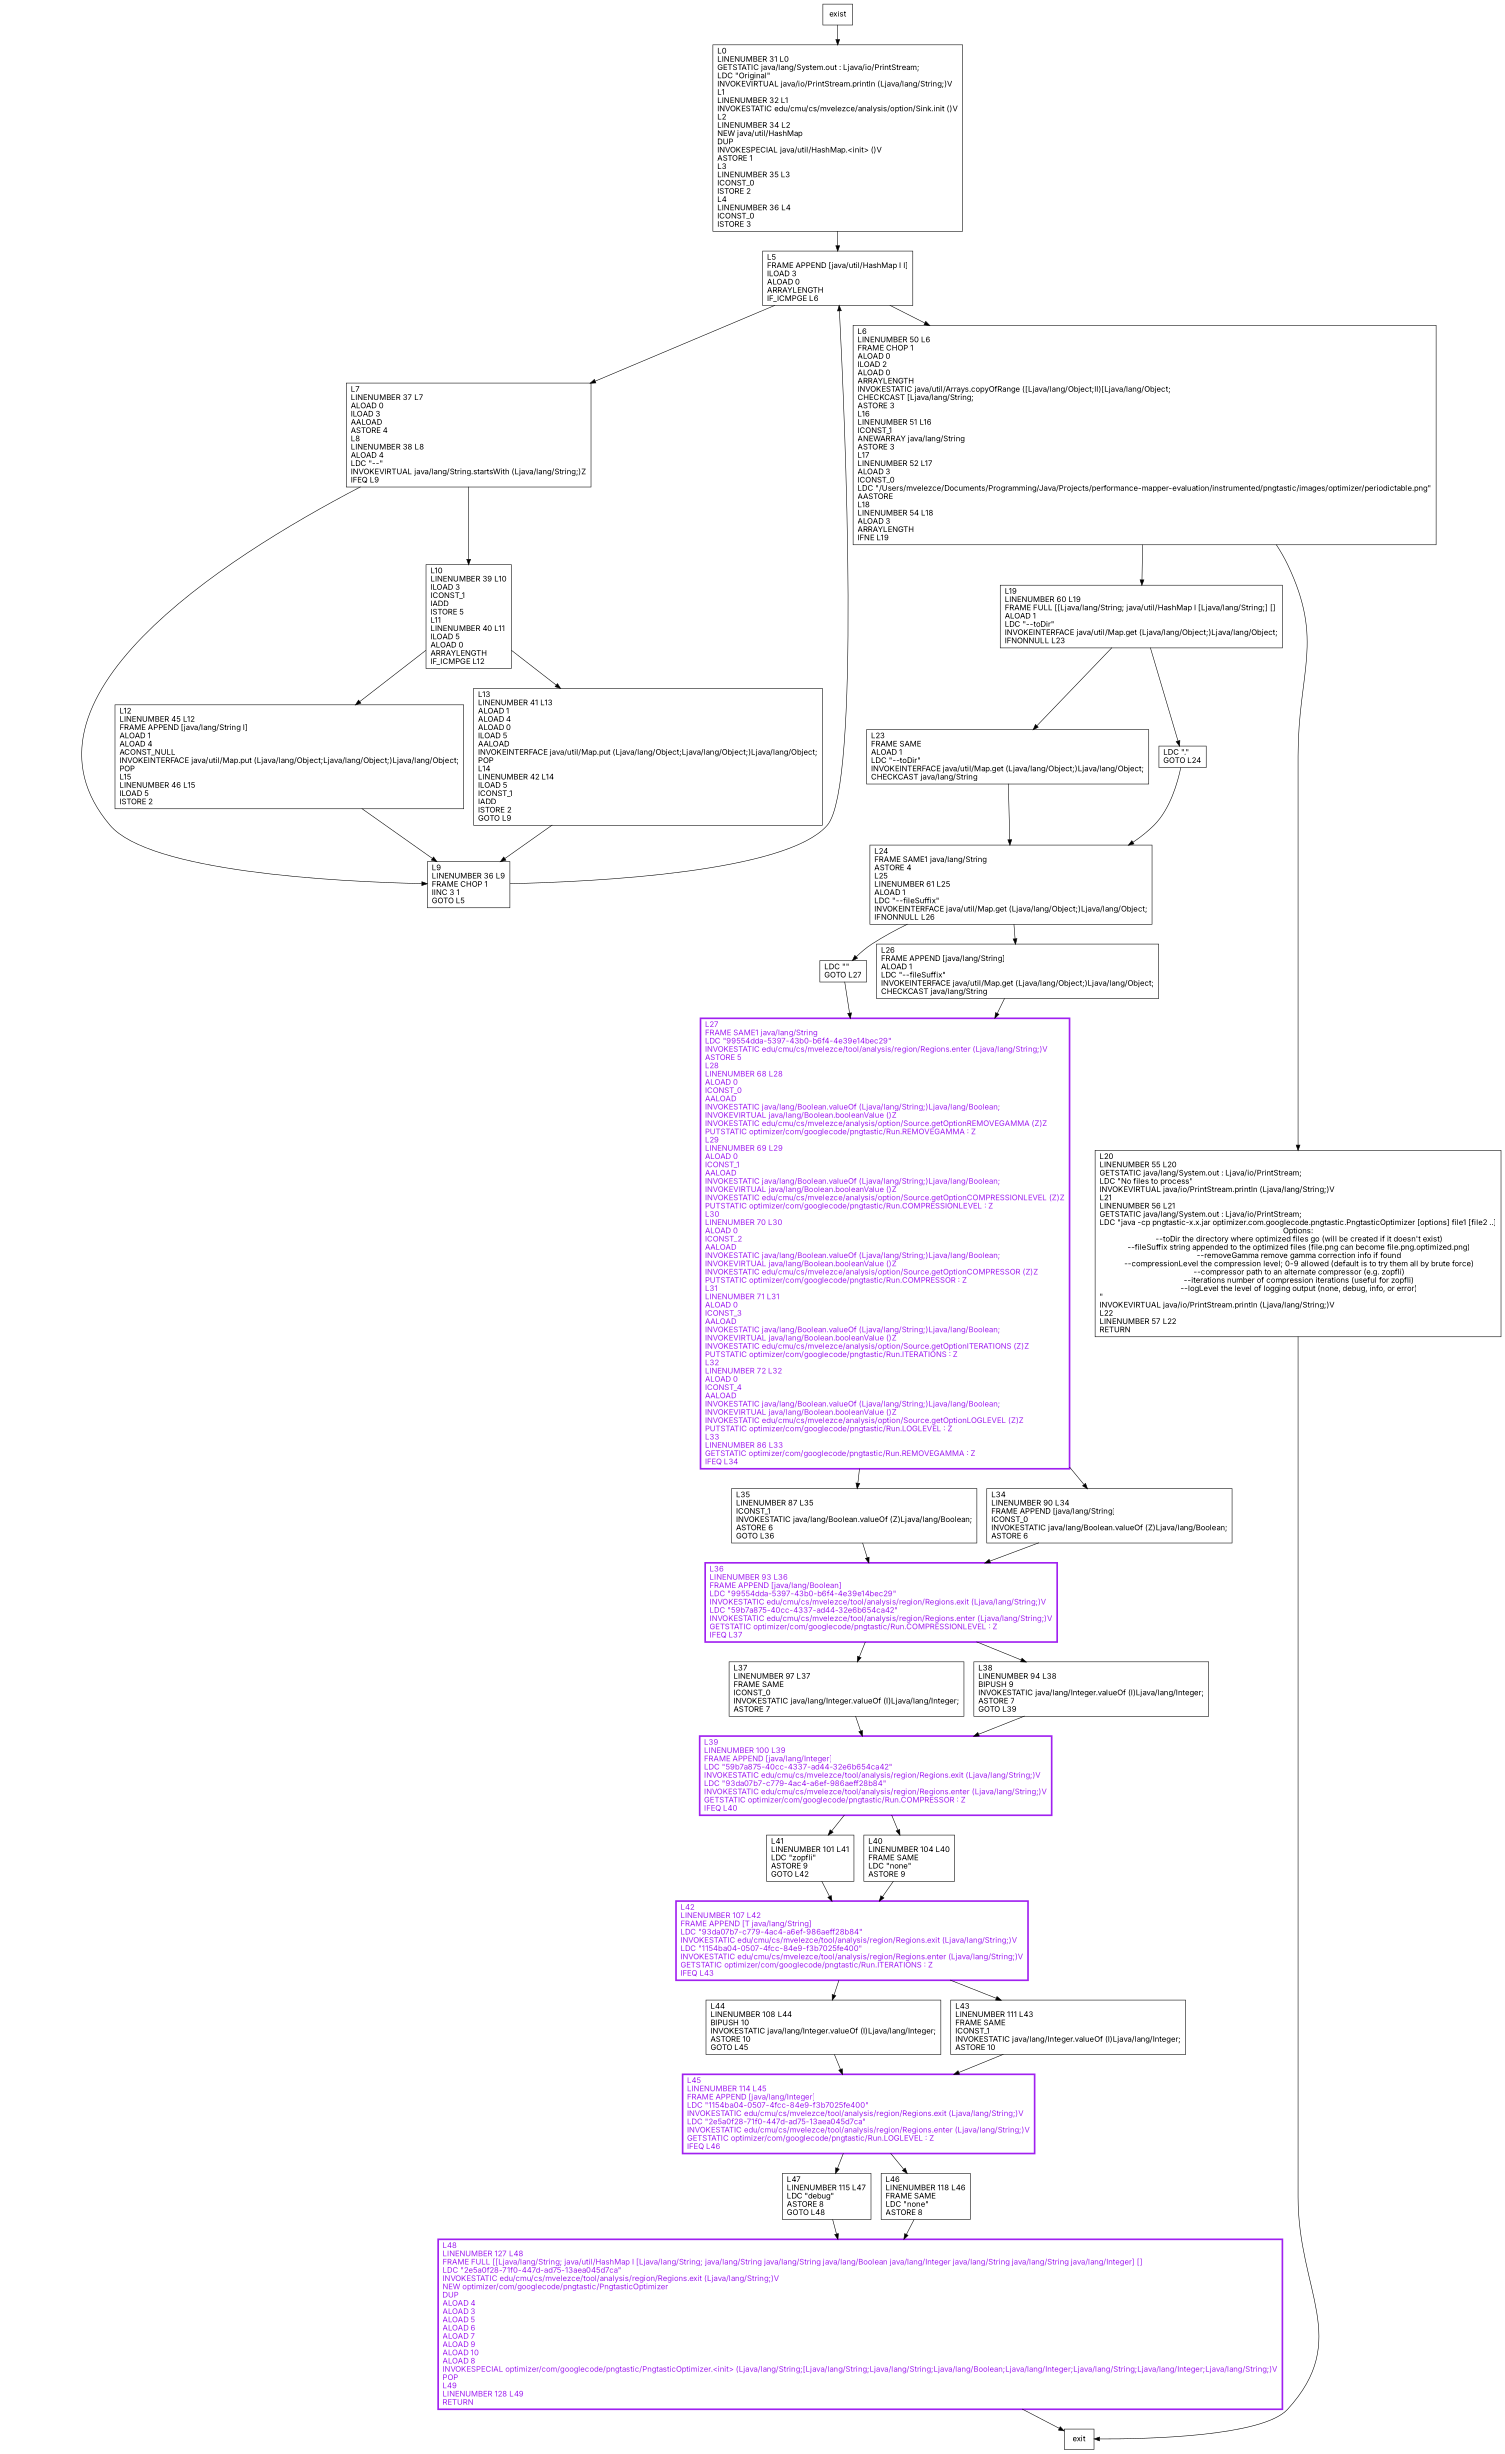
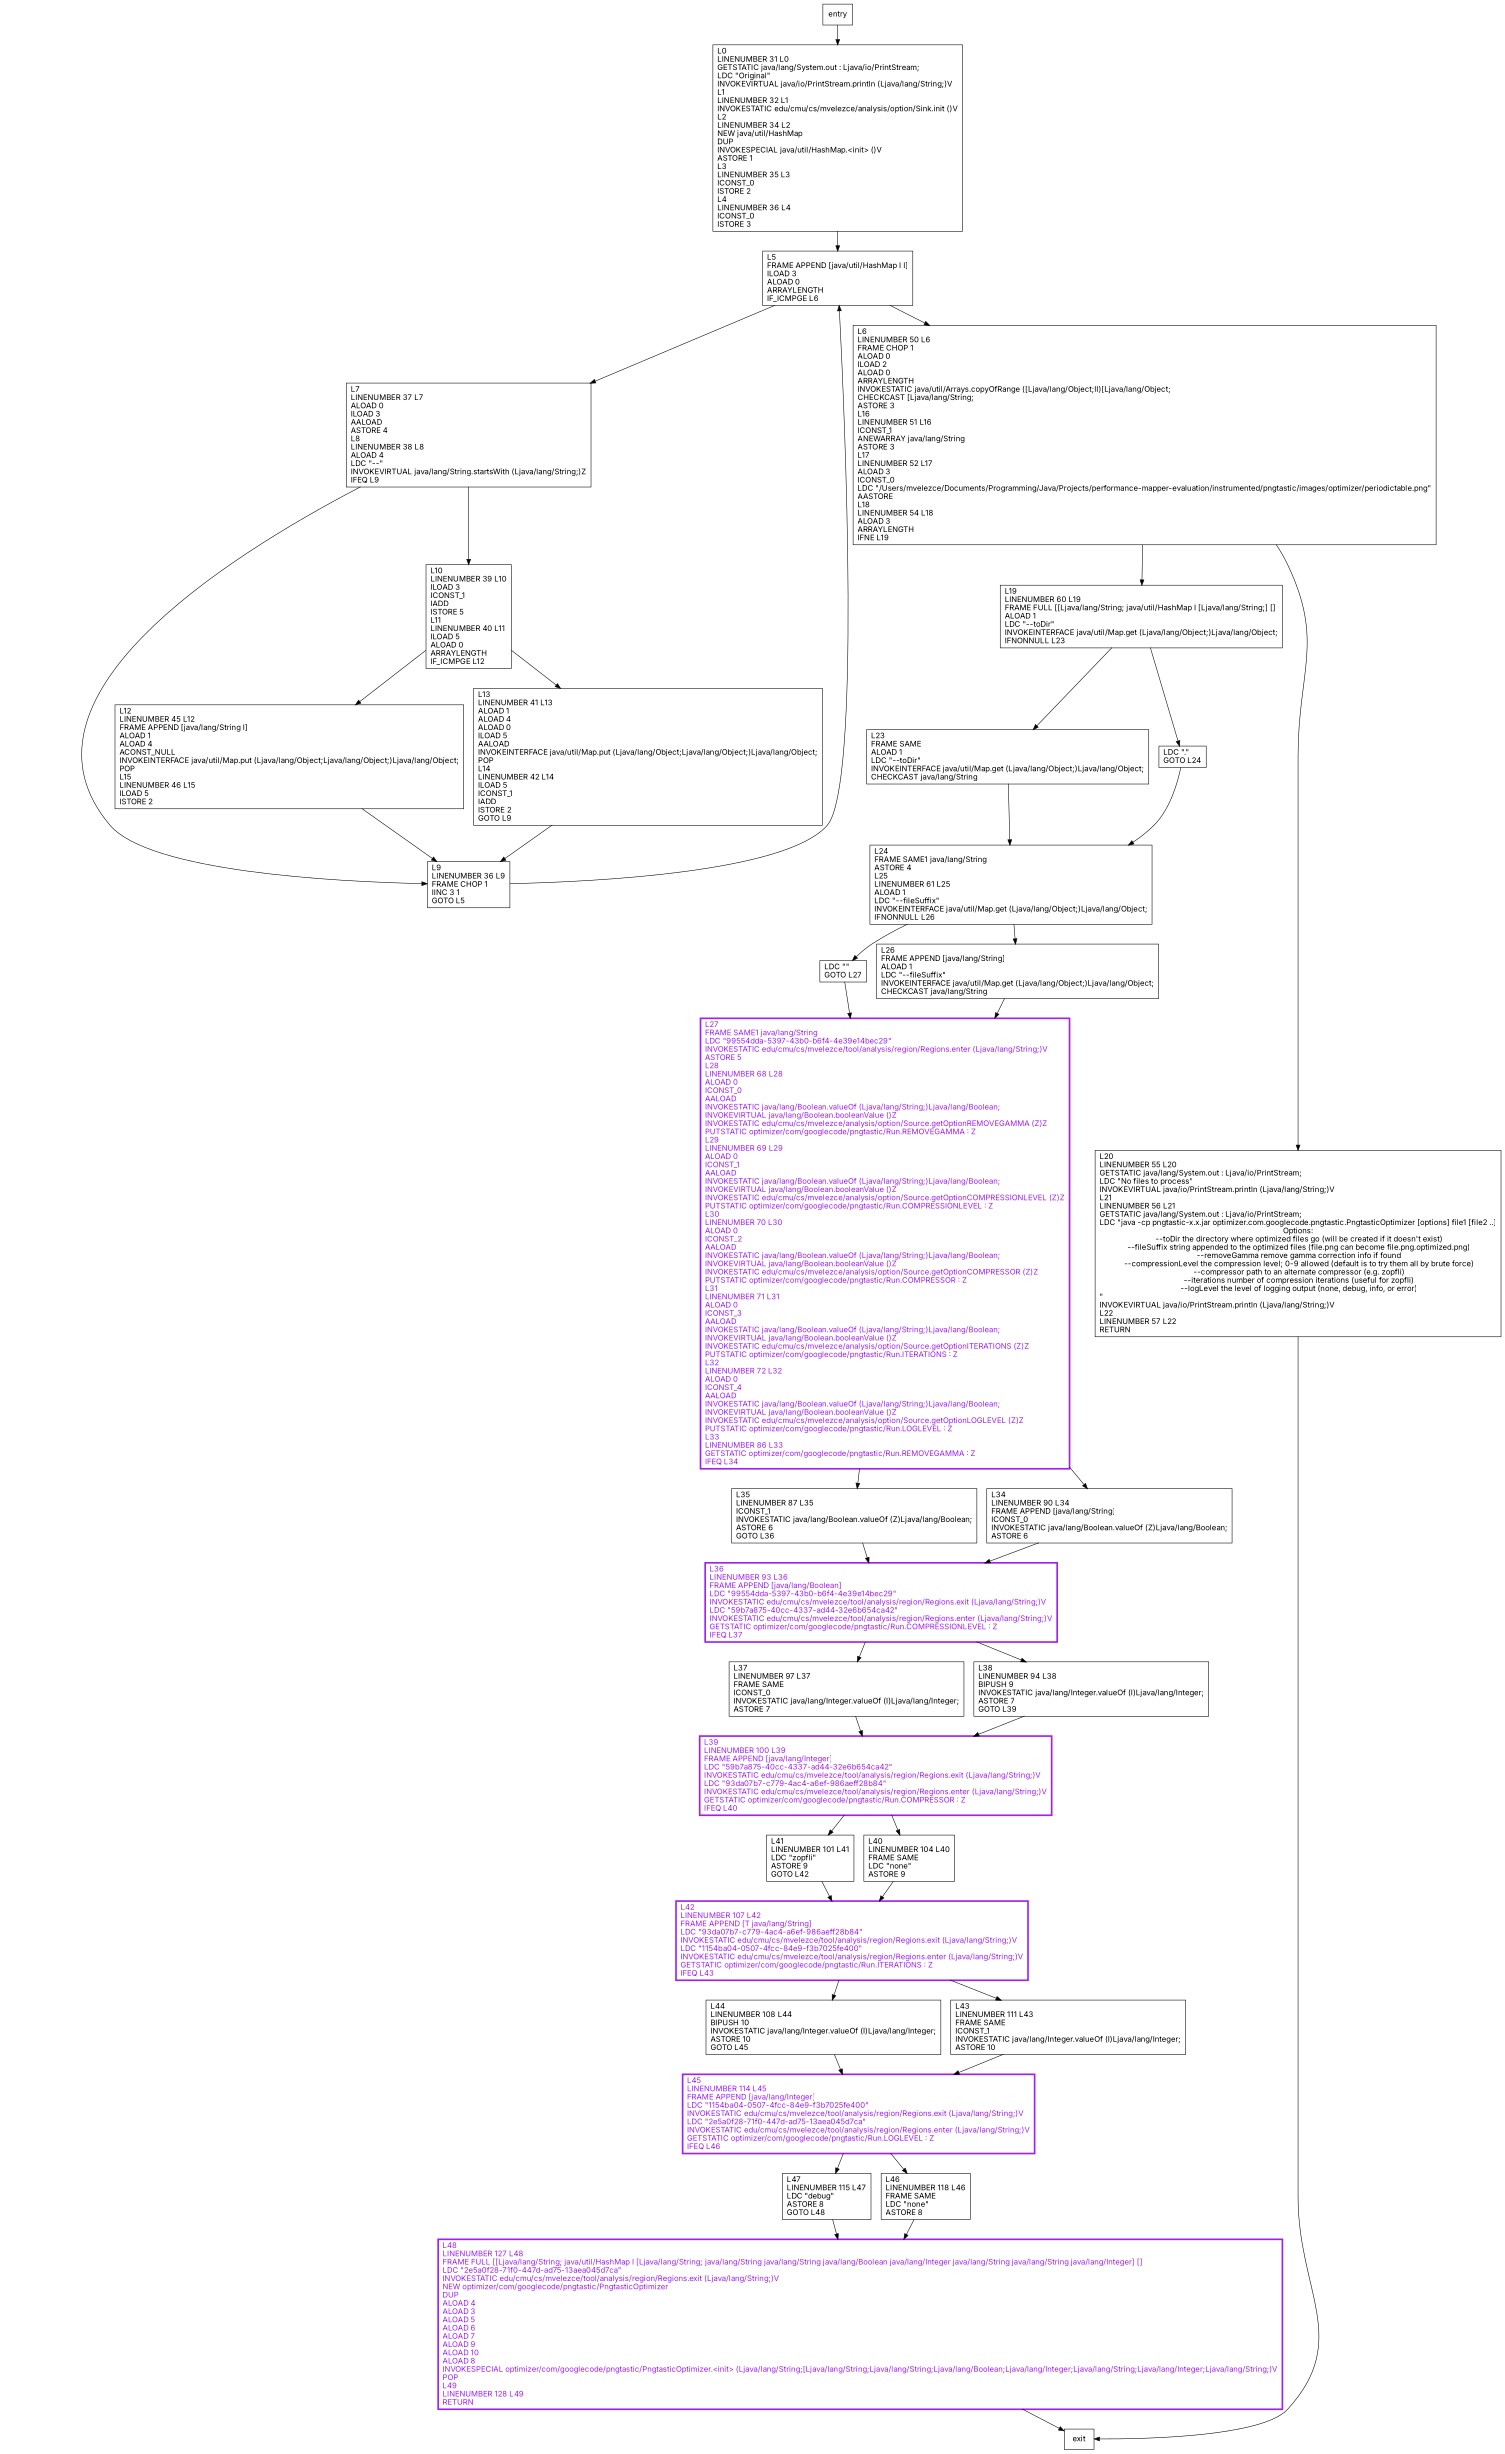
node "exist": label "exist" -> "entry"
